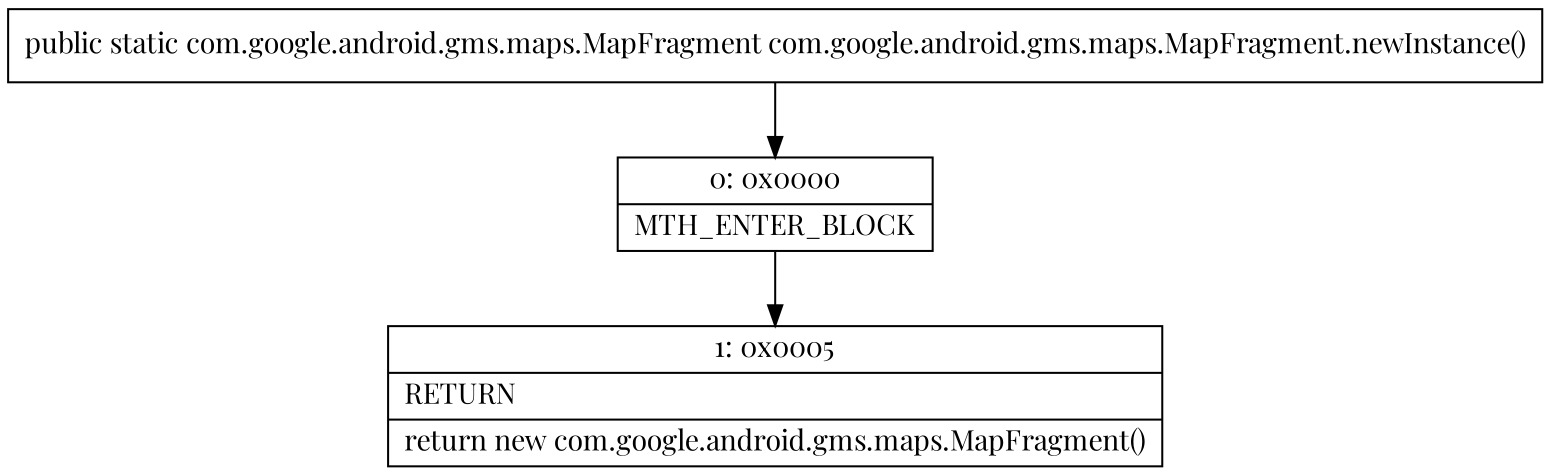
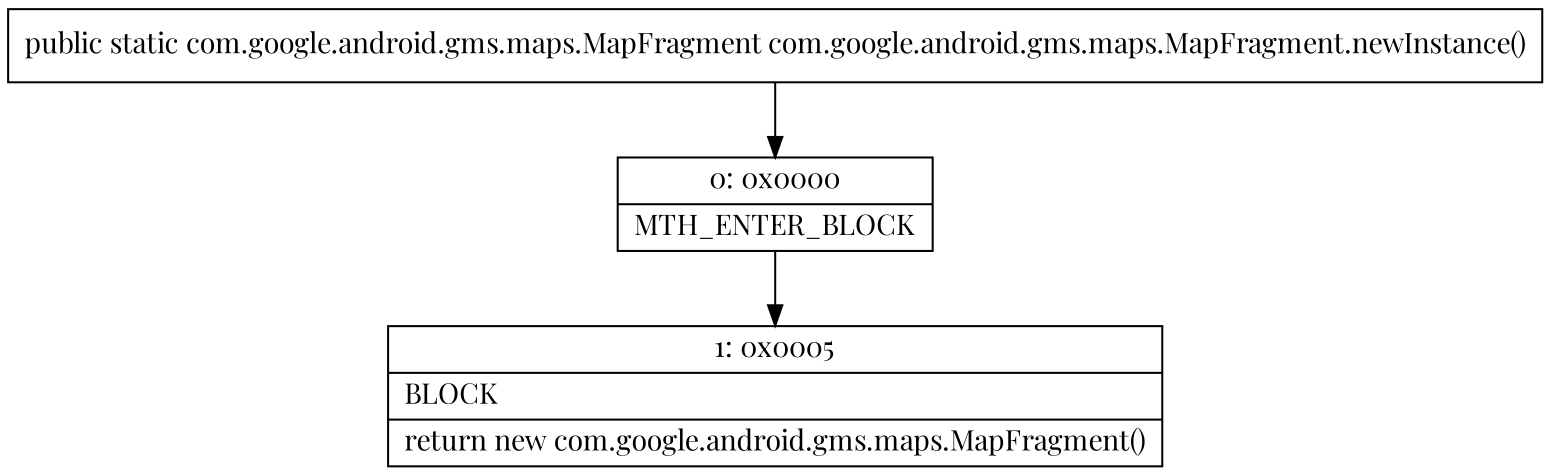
node "1: 0x0005": text "RETURN" -> "BLOCK"
